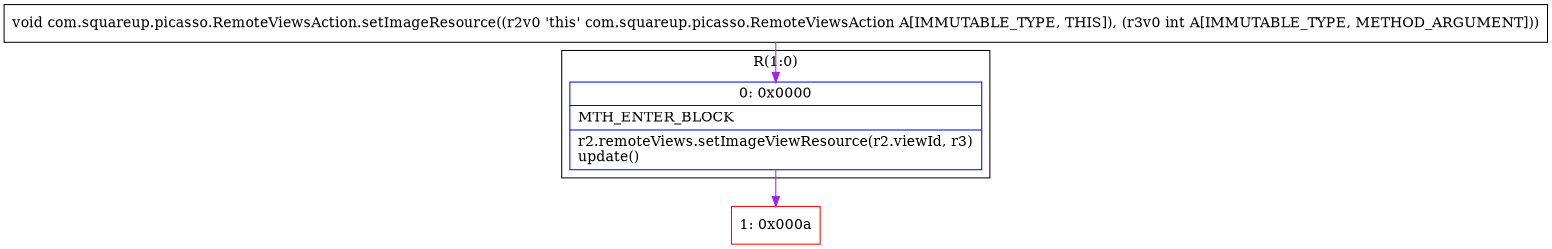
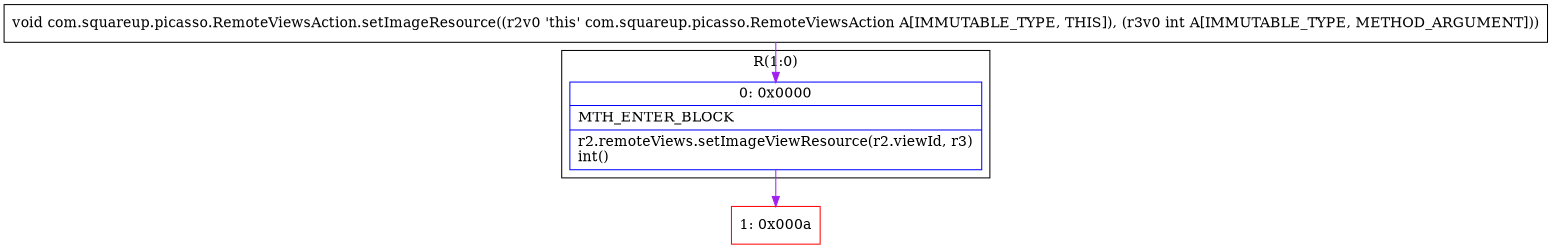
node "0: 0x0000": text "update()" -> "int()"
